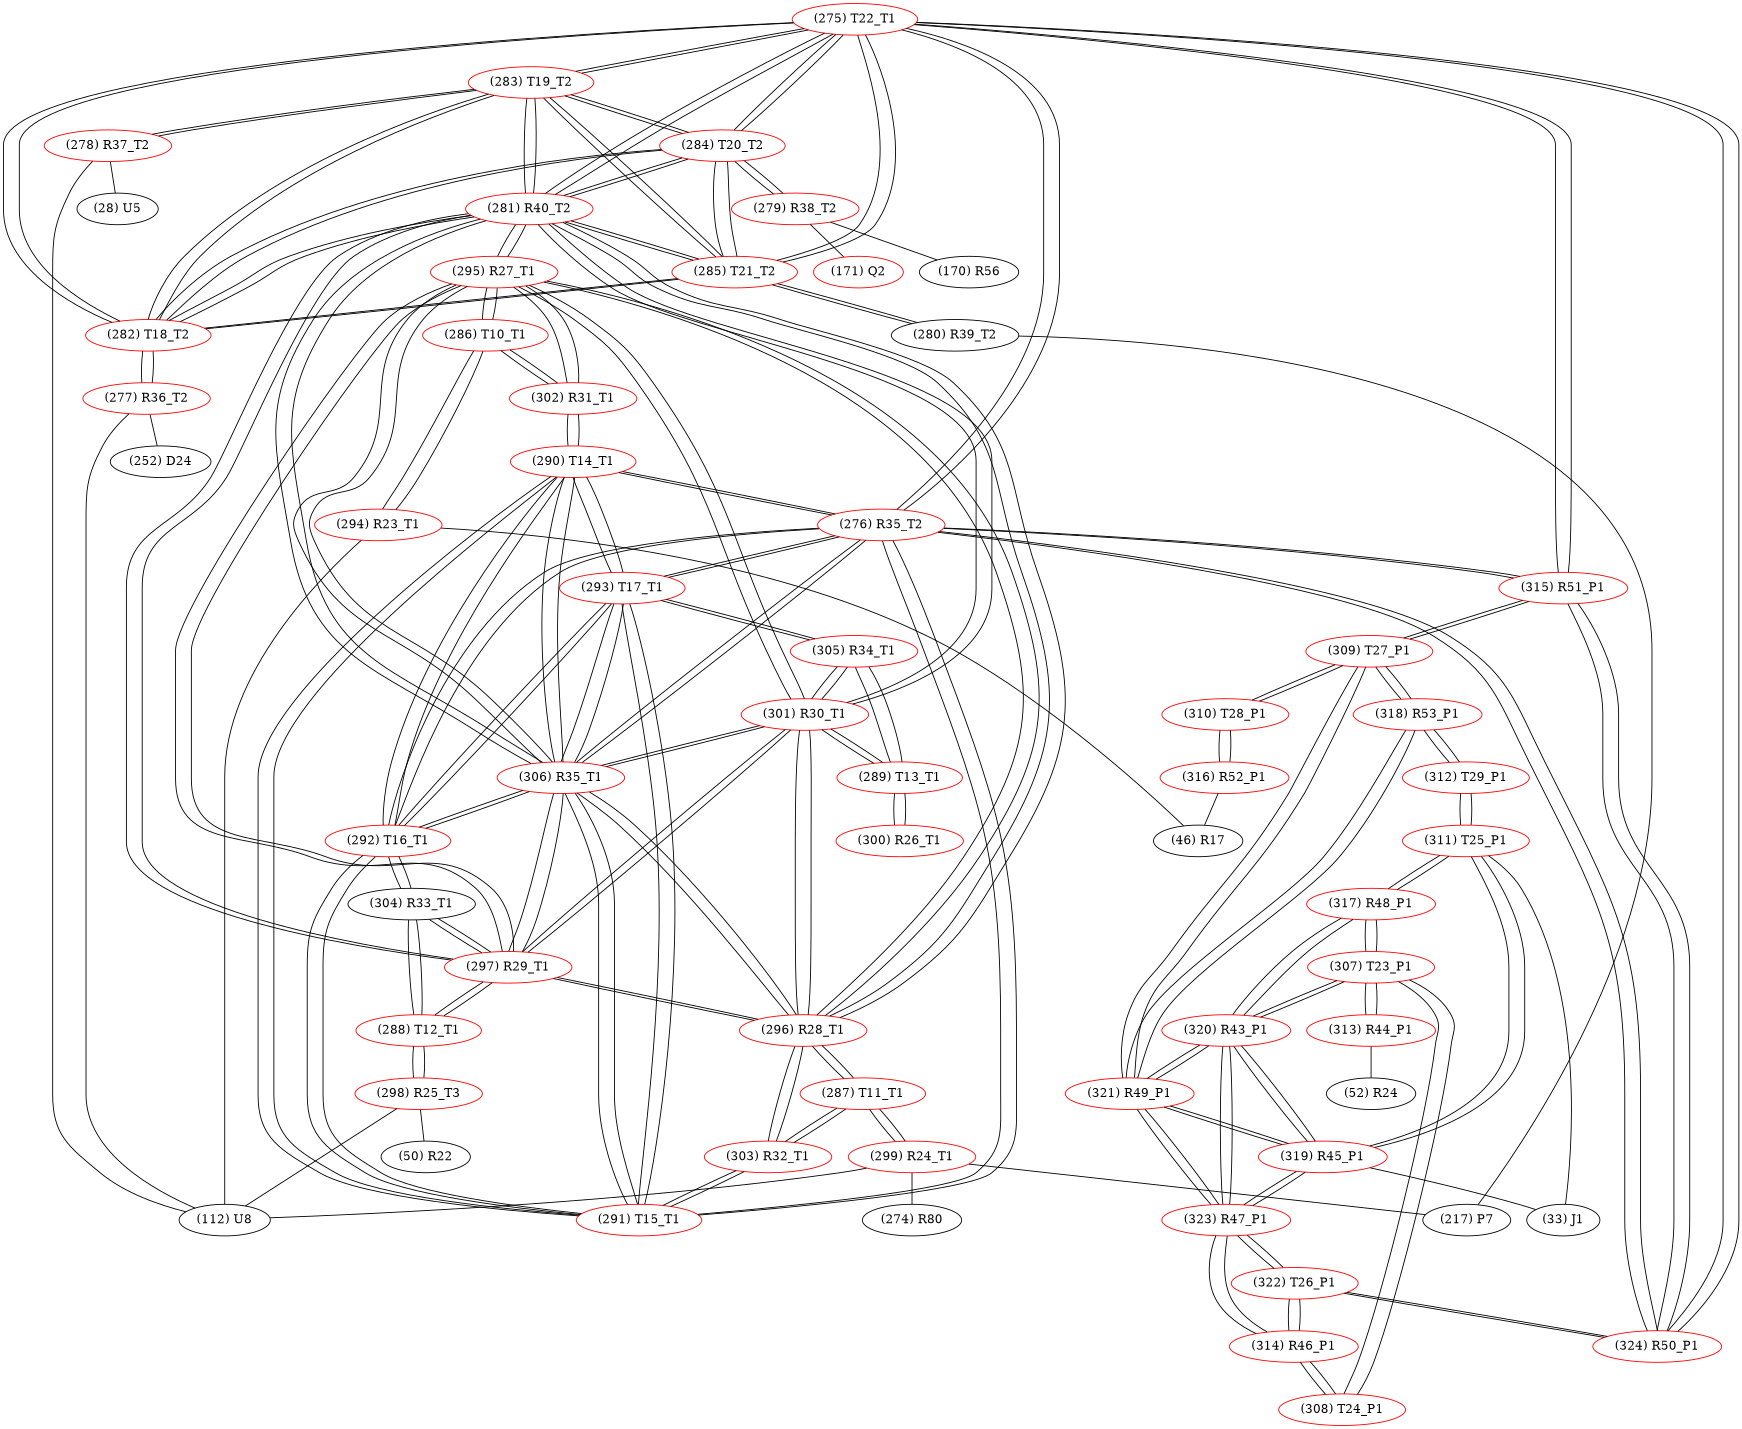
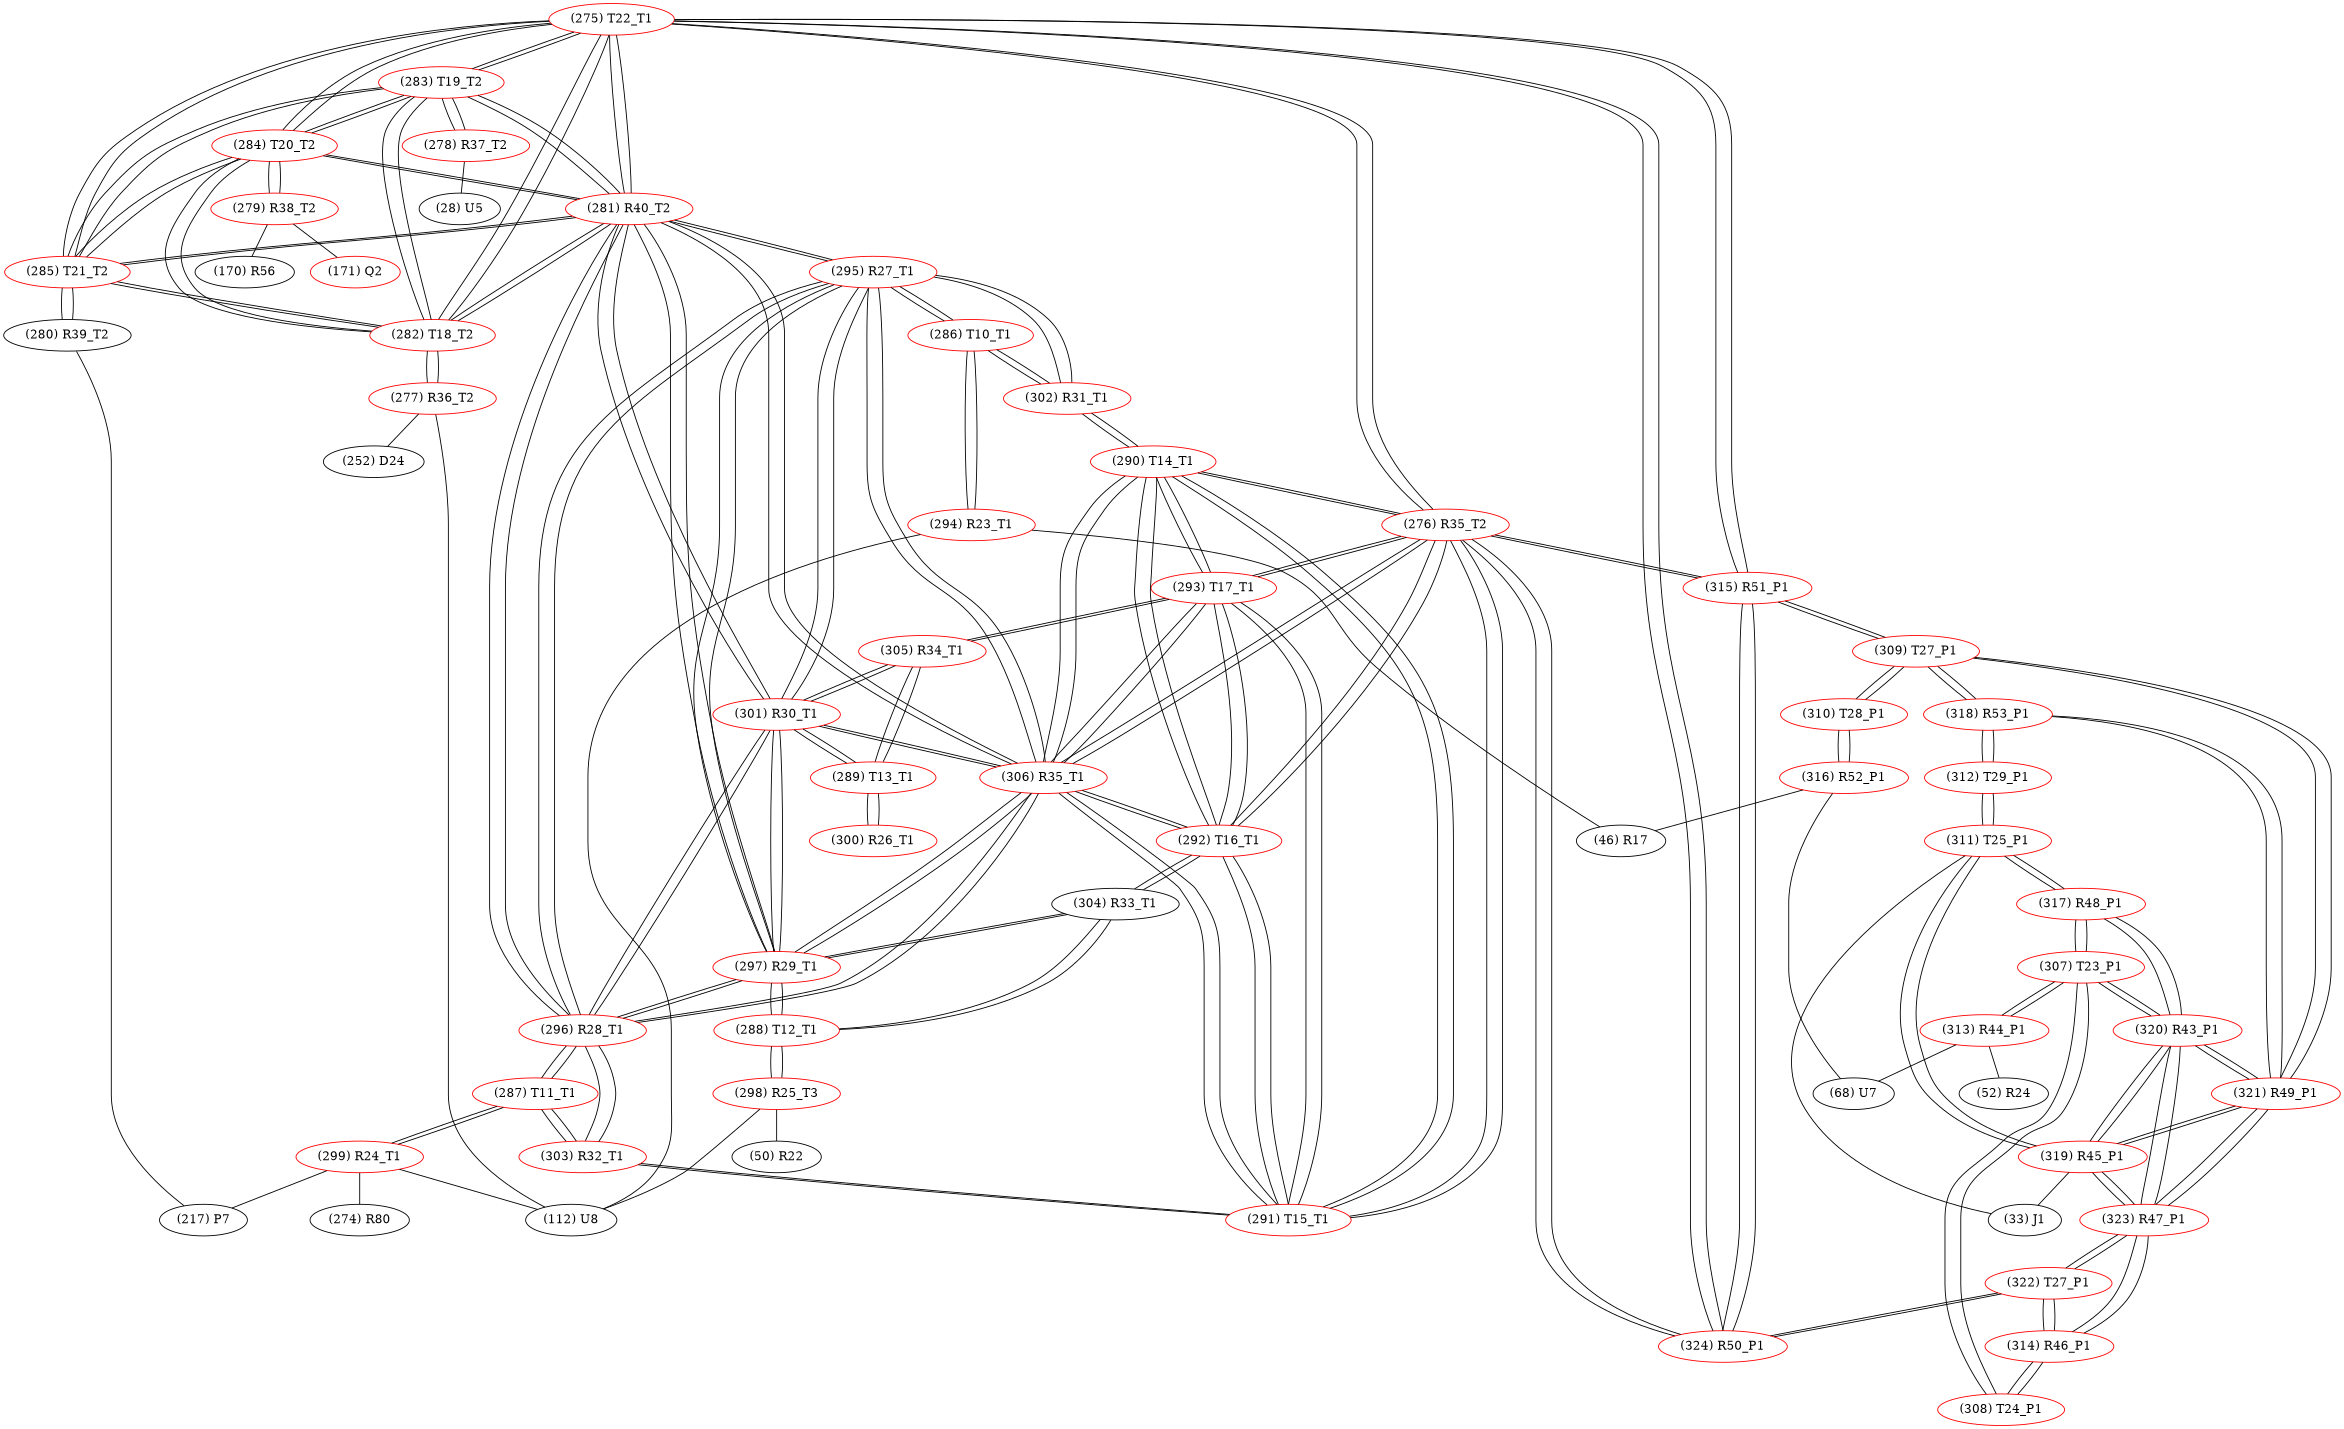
edge "(278) R37_T2" -- "(112) U8": removed
node "(68) U7": added
node "(322) T26_P1": label "(322) T26_P1" -> "(322) T27_P1"
